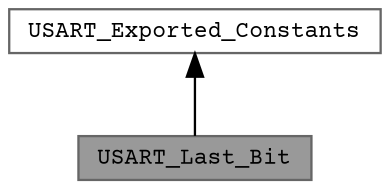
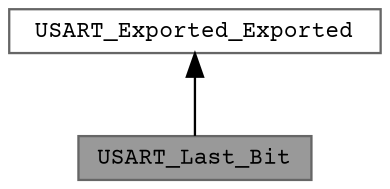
node "USART_Exported_Constants": label "USART_Exported_Constants" -> "USART_Exported_Exported"
